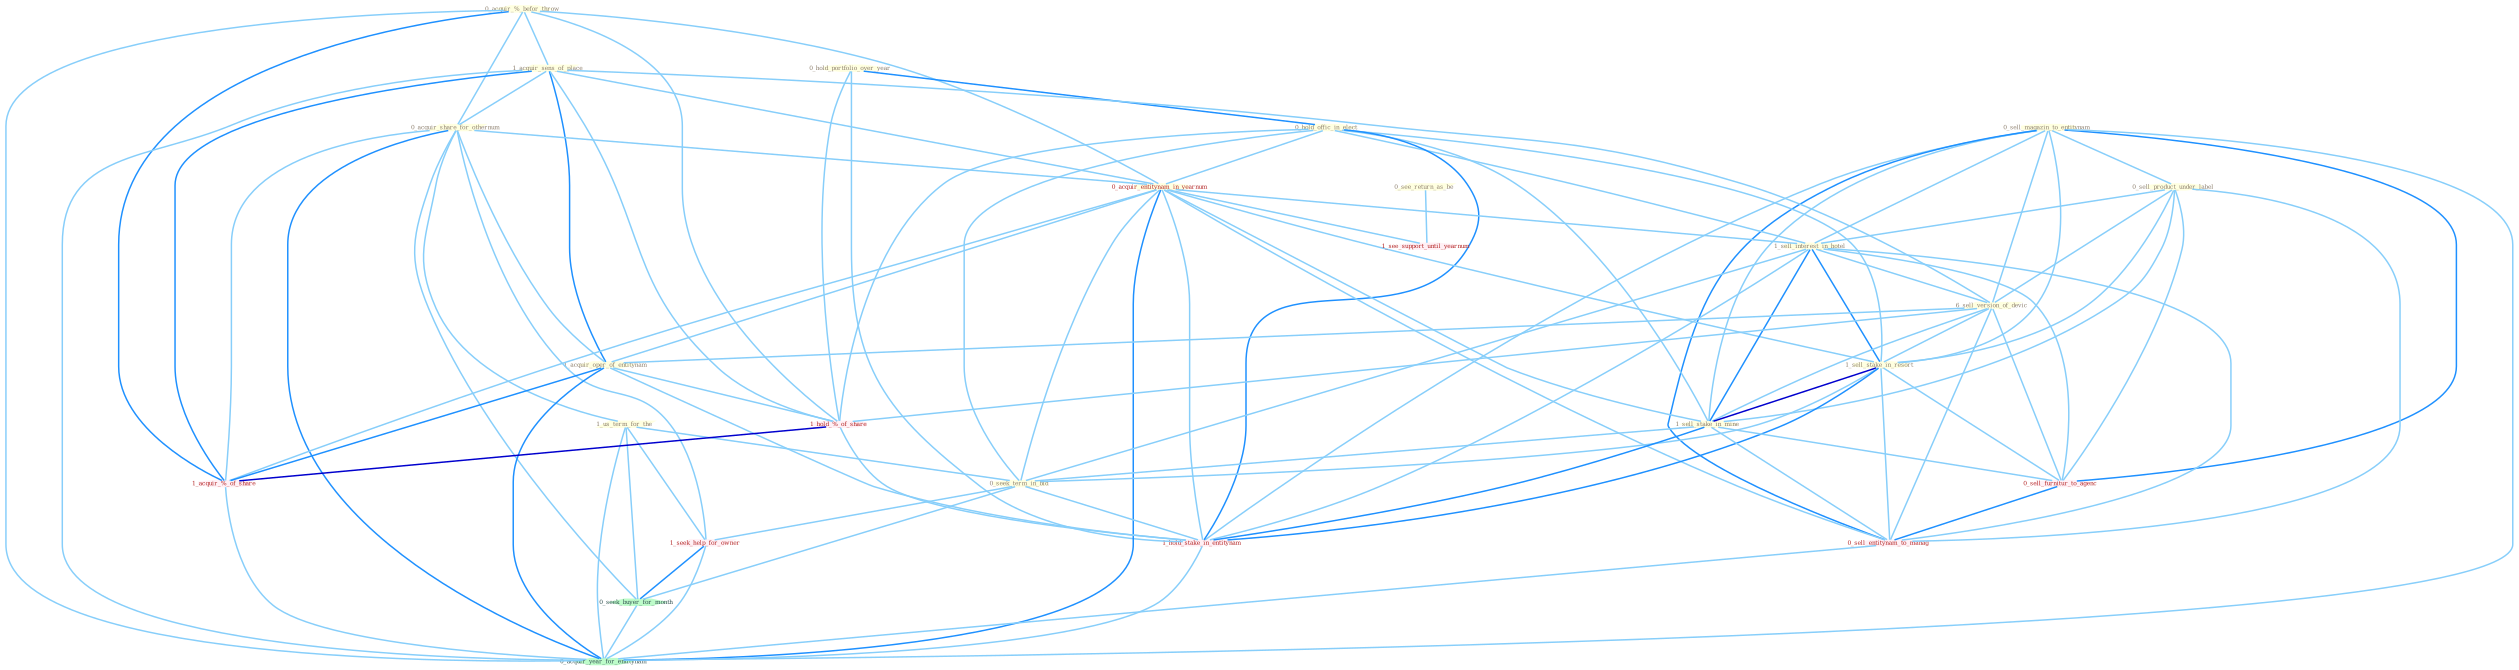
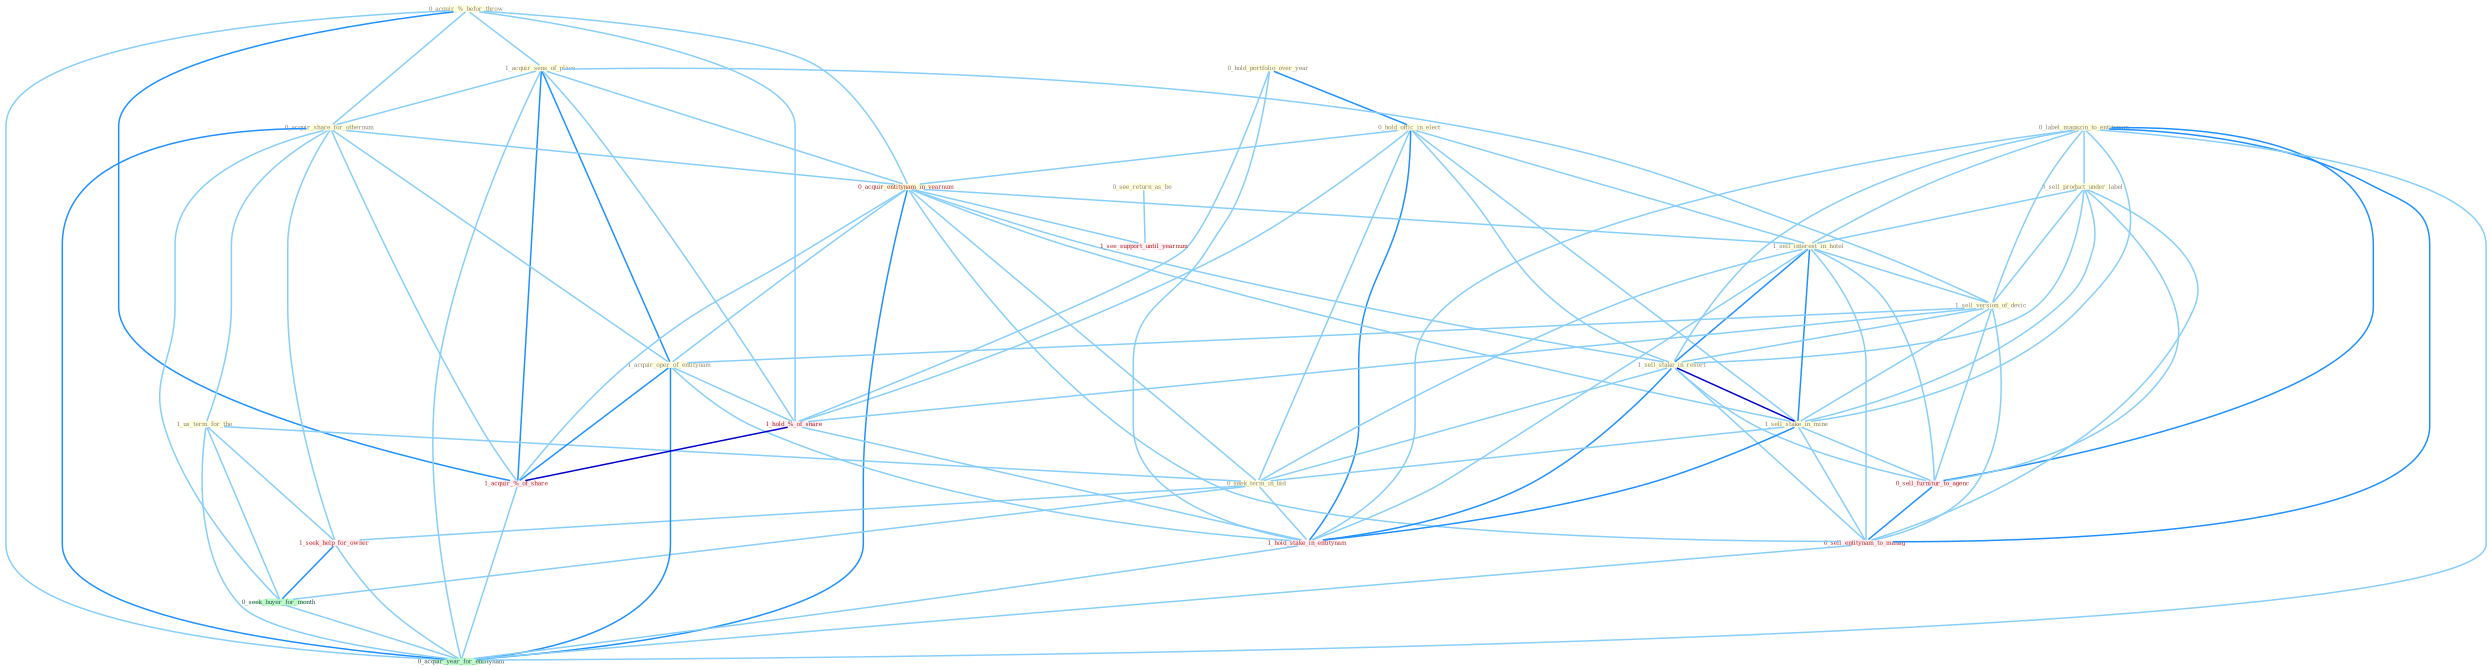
node "0_sell_magazin_to_entitynam": label "0_sell_magazin_to_entitynam" -> "0_label_magazin_to_entitynam"
node "6_sell_version_of_devic": label "6_sell_version_of_devic" -> "1_sell_version_of_devic"
edge "0_acquir_entitynam_in_yearnum" -- "1_hold_stake_in_entitynam": removed
